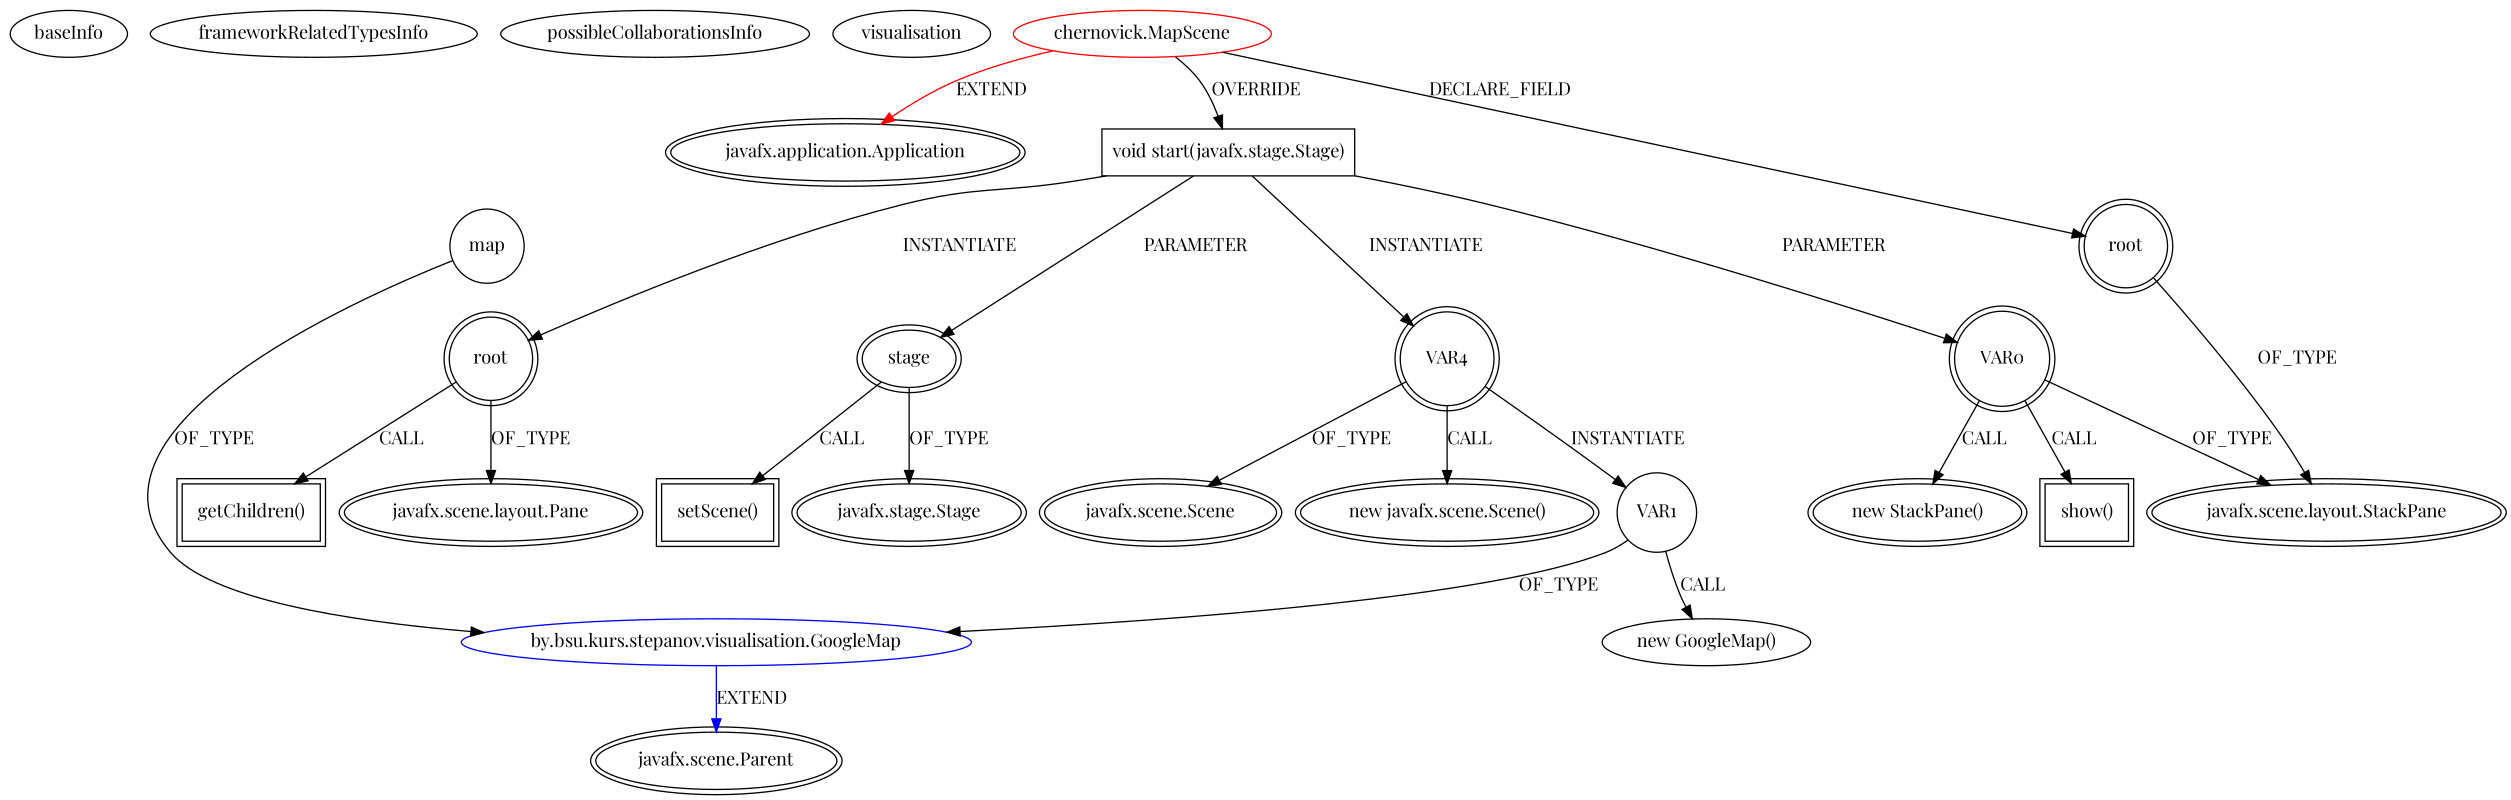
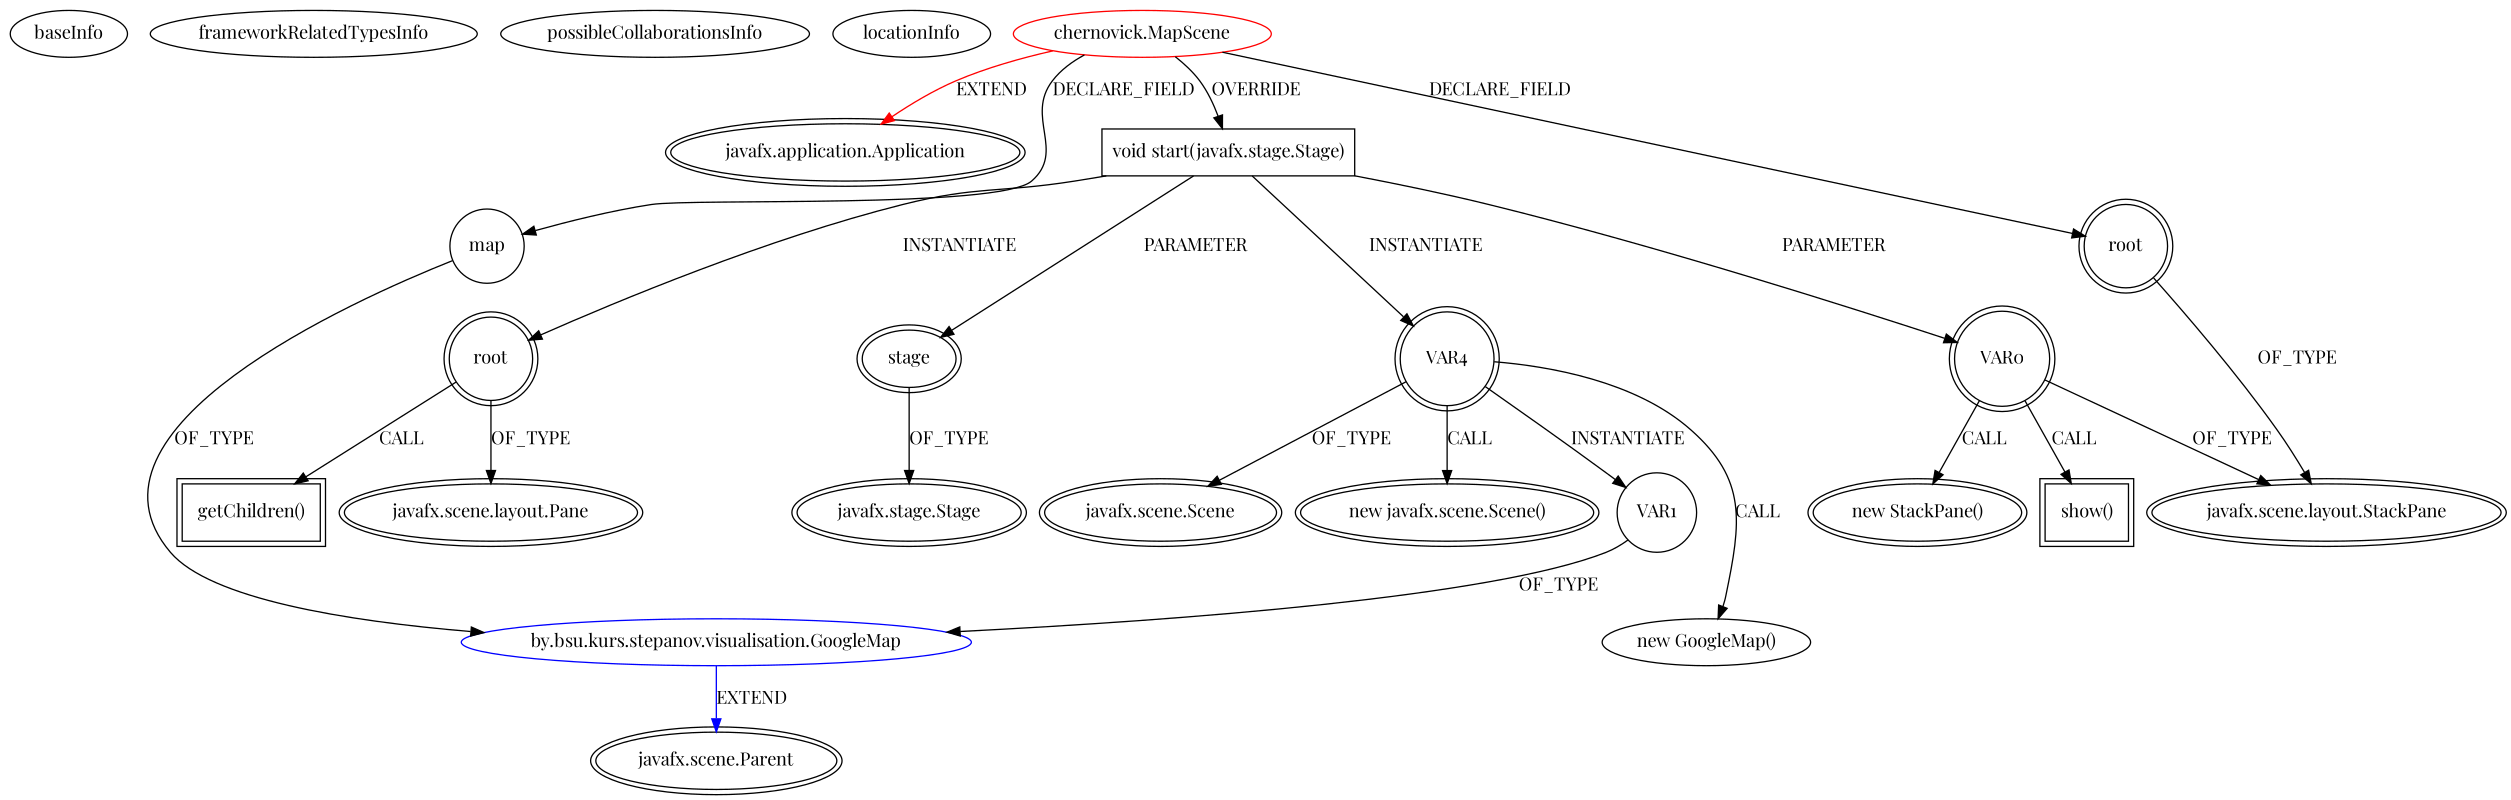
node "visualisation": label "visualisation" -> "locationInfo"
edge "chernovick.MapScene" -> "map": added, label "DECLARE_FIELD"
node "setScene()": removed
edge "VAR1" -> "new GoogleMap()": now "VAR4" -> "new GoogleMap()"
